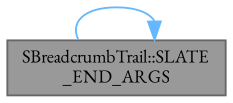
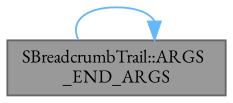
node "SBreadcrumbTrail::SLATE _END_ARGS": label "SBreadcrumbTrail::SLATE _END_ARGS" -> "SBreadcrumbTrail::ARGS _END_ARGS"
